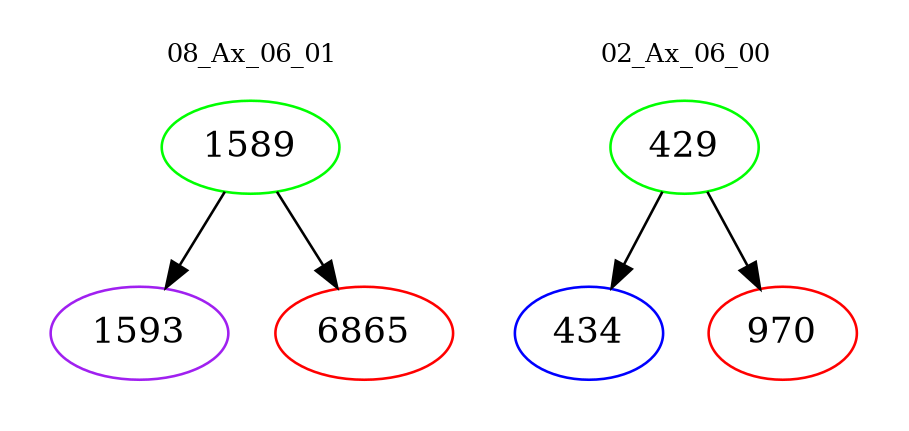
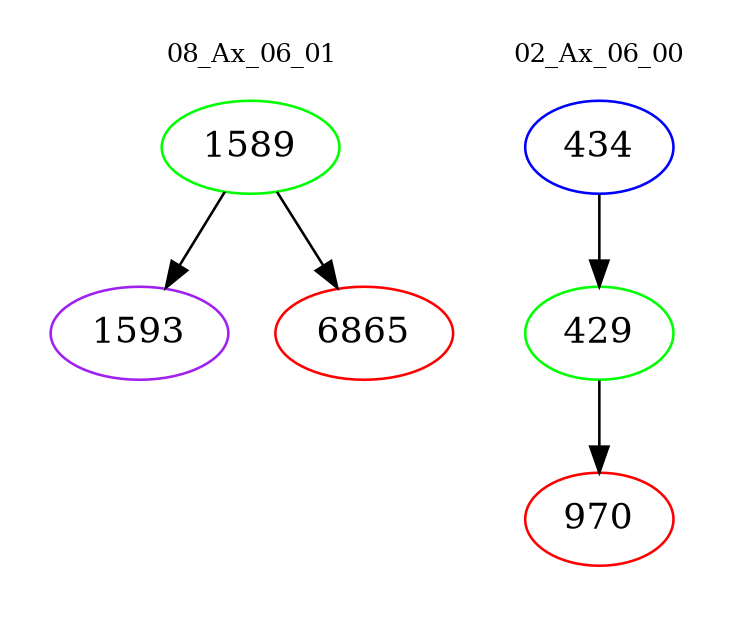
edge "429" -> "434": reversed
